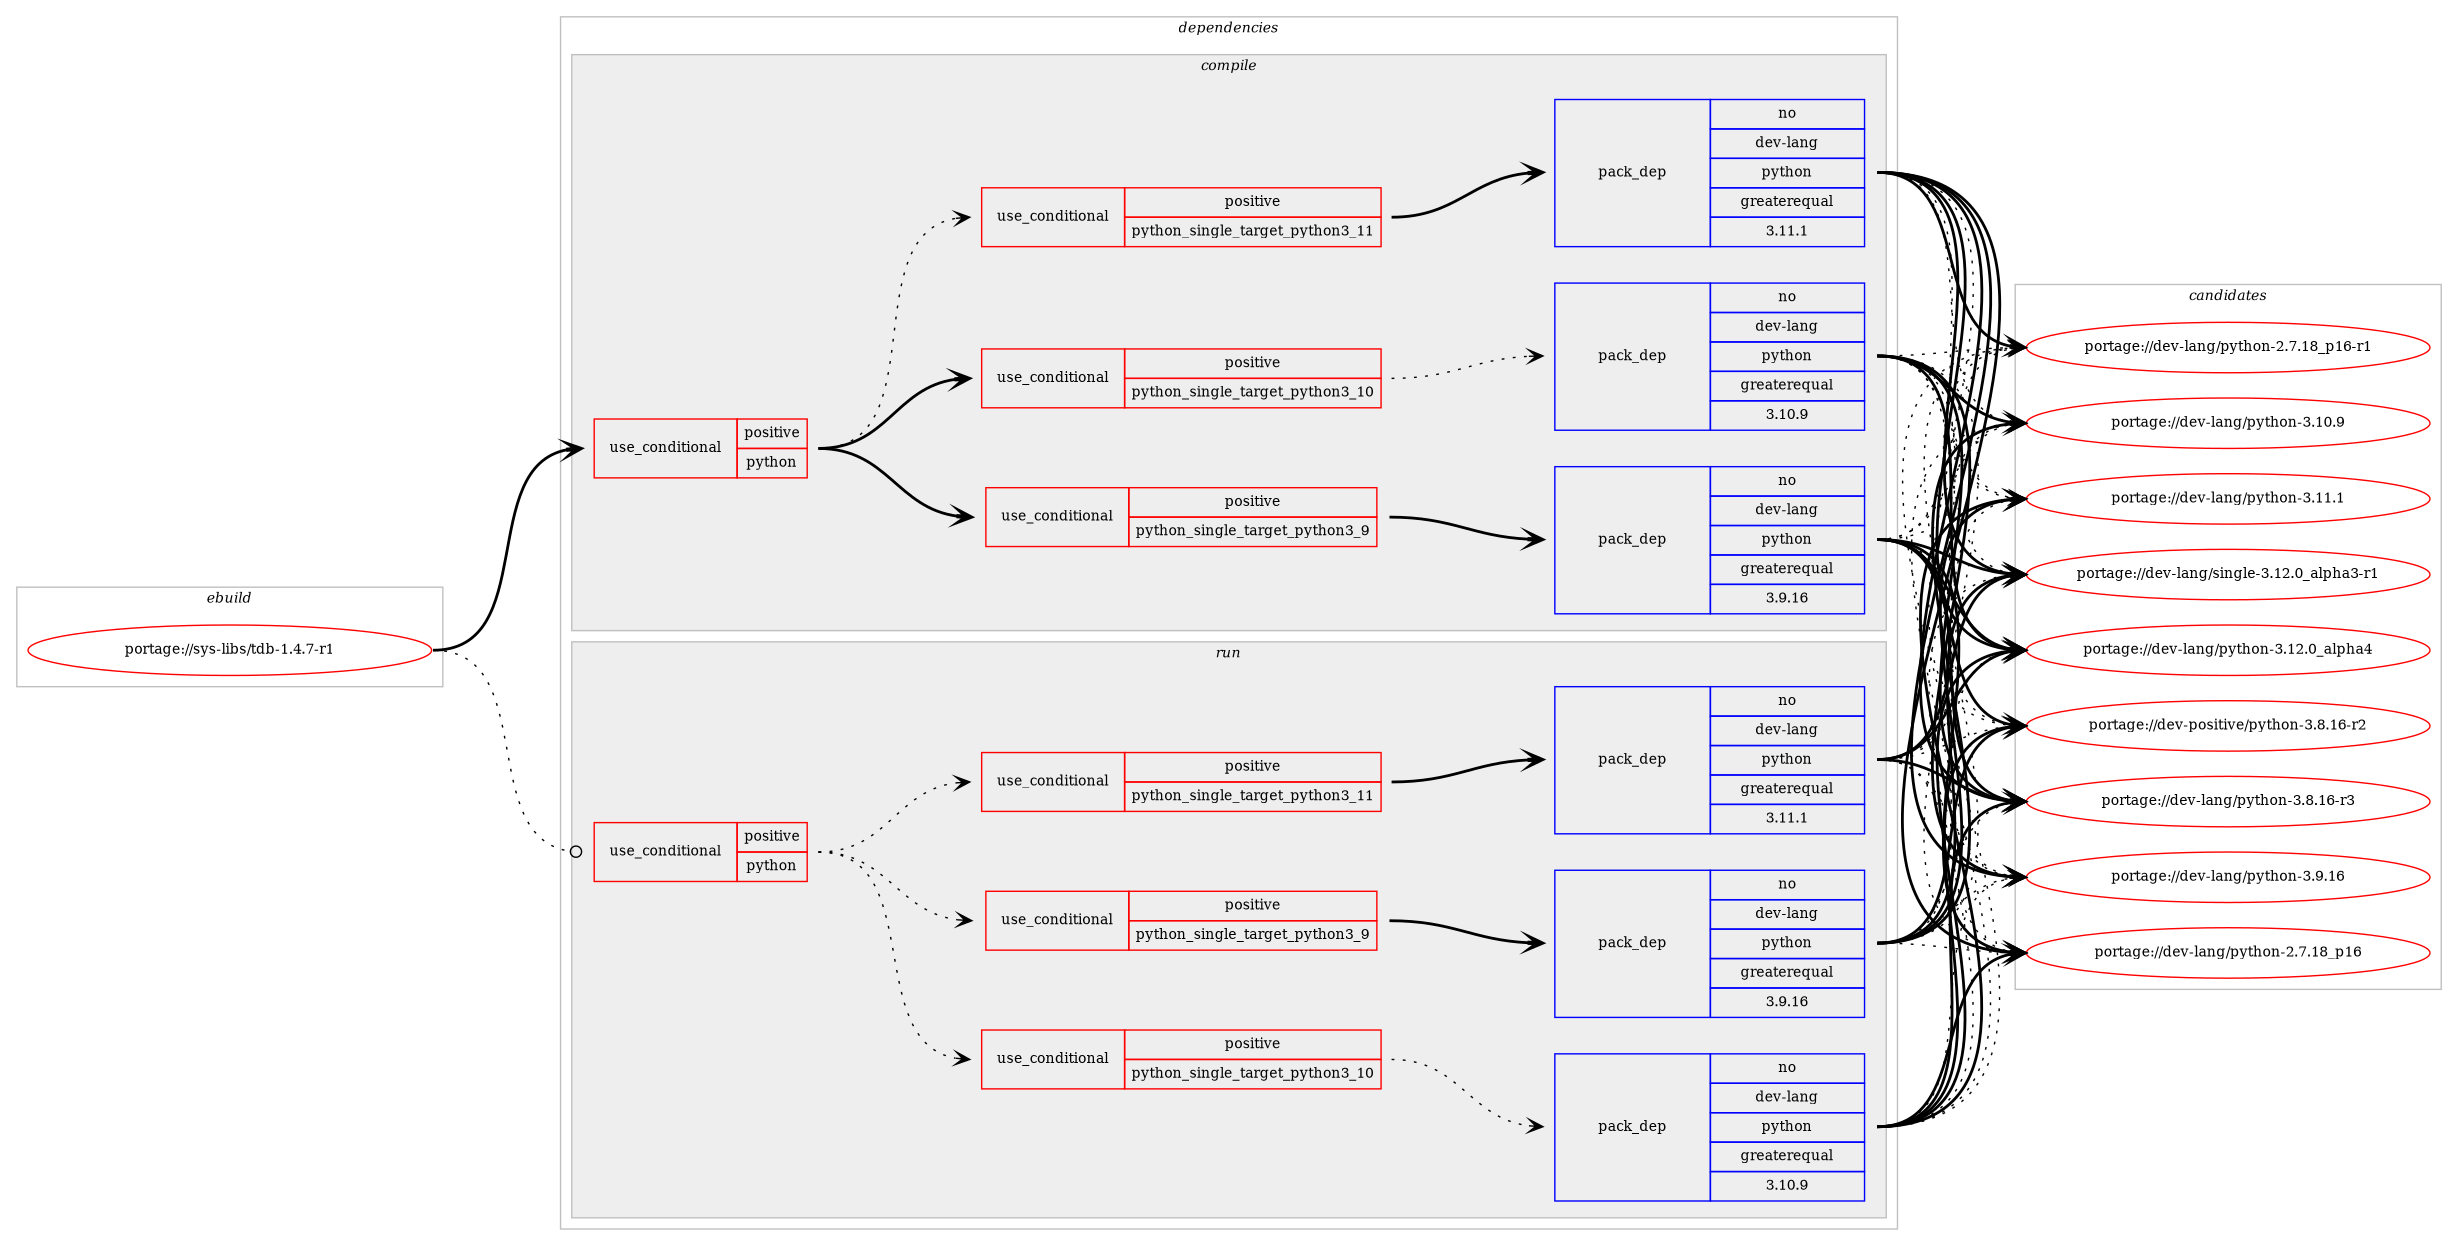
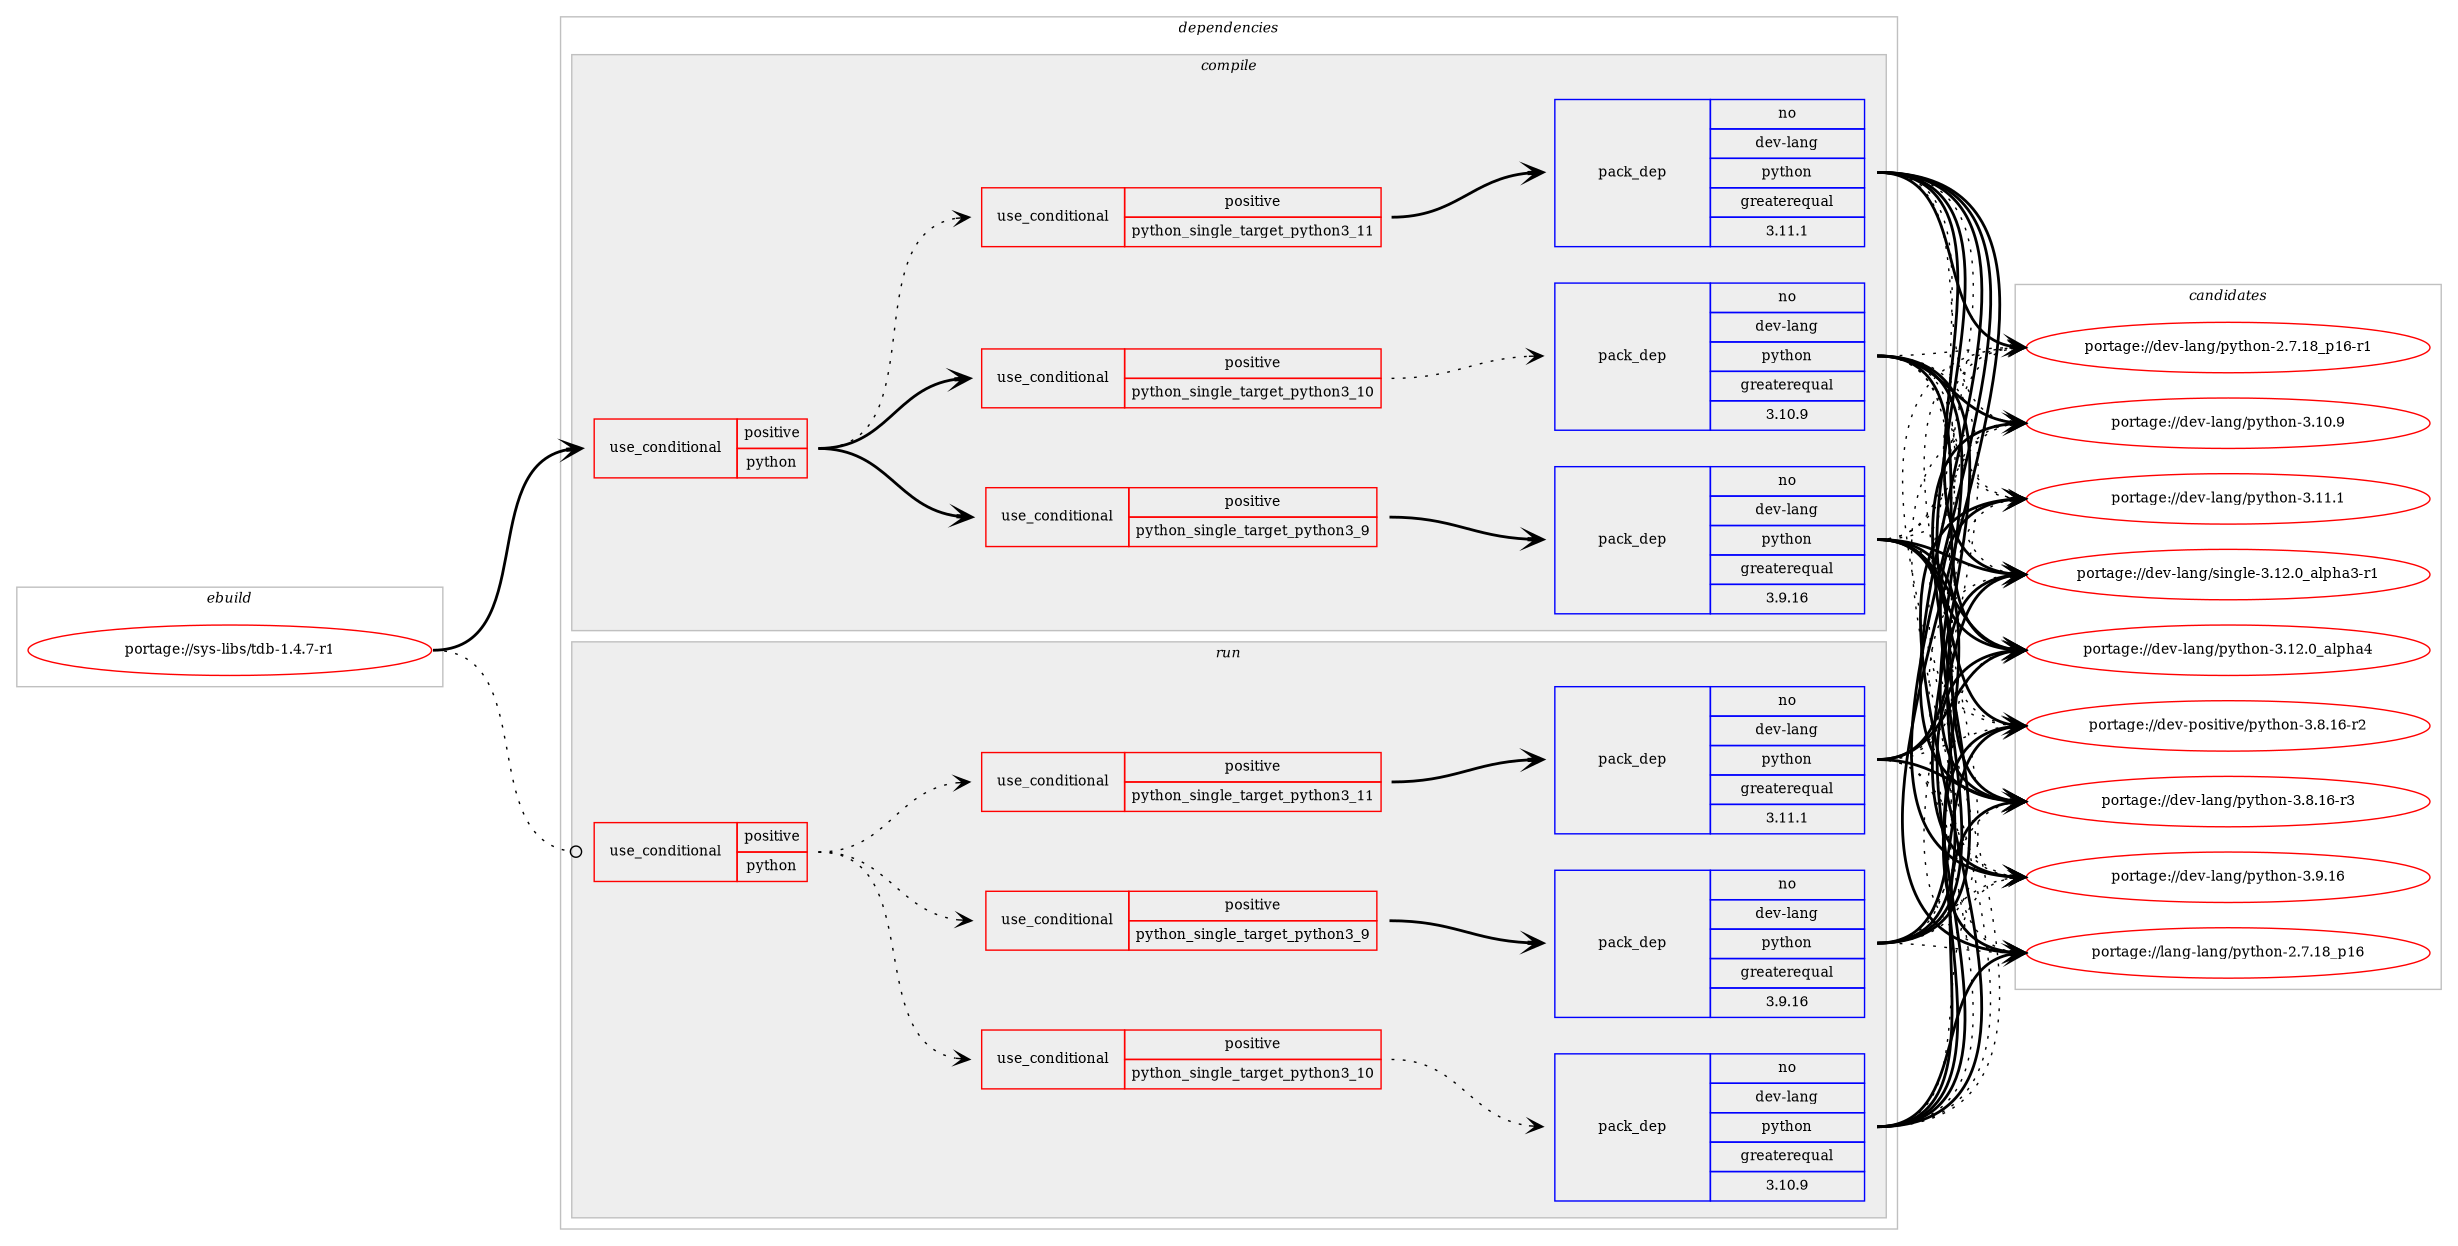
node "portage://dev-lang/python-2.7.18_p16": label "portage://dev-lang/python-2.7.18_p16" -> "portage://lang-lang/python-2.7.18_p16"
